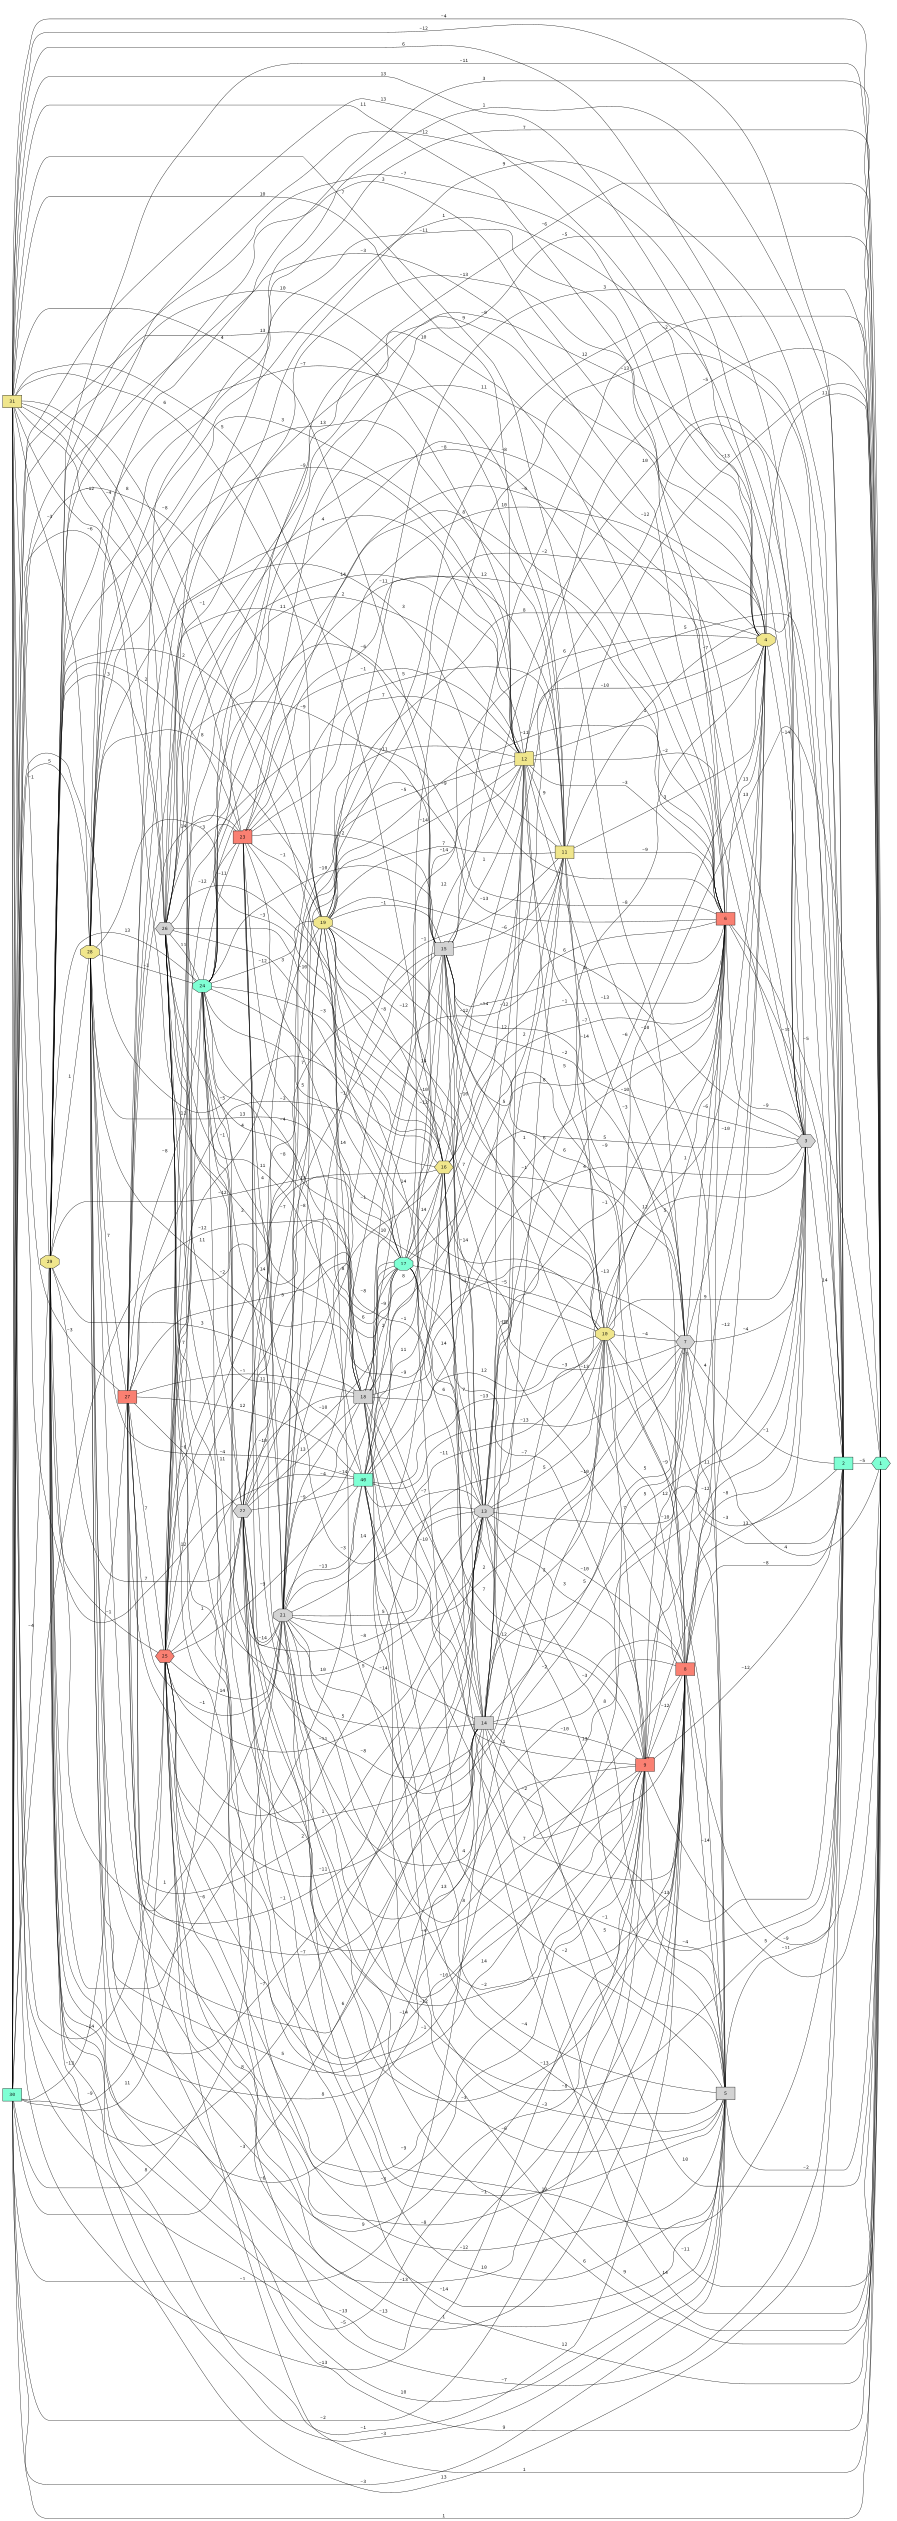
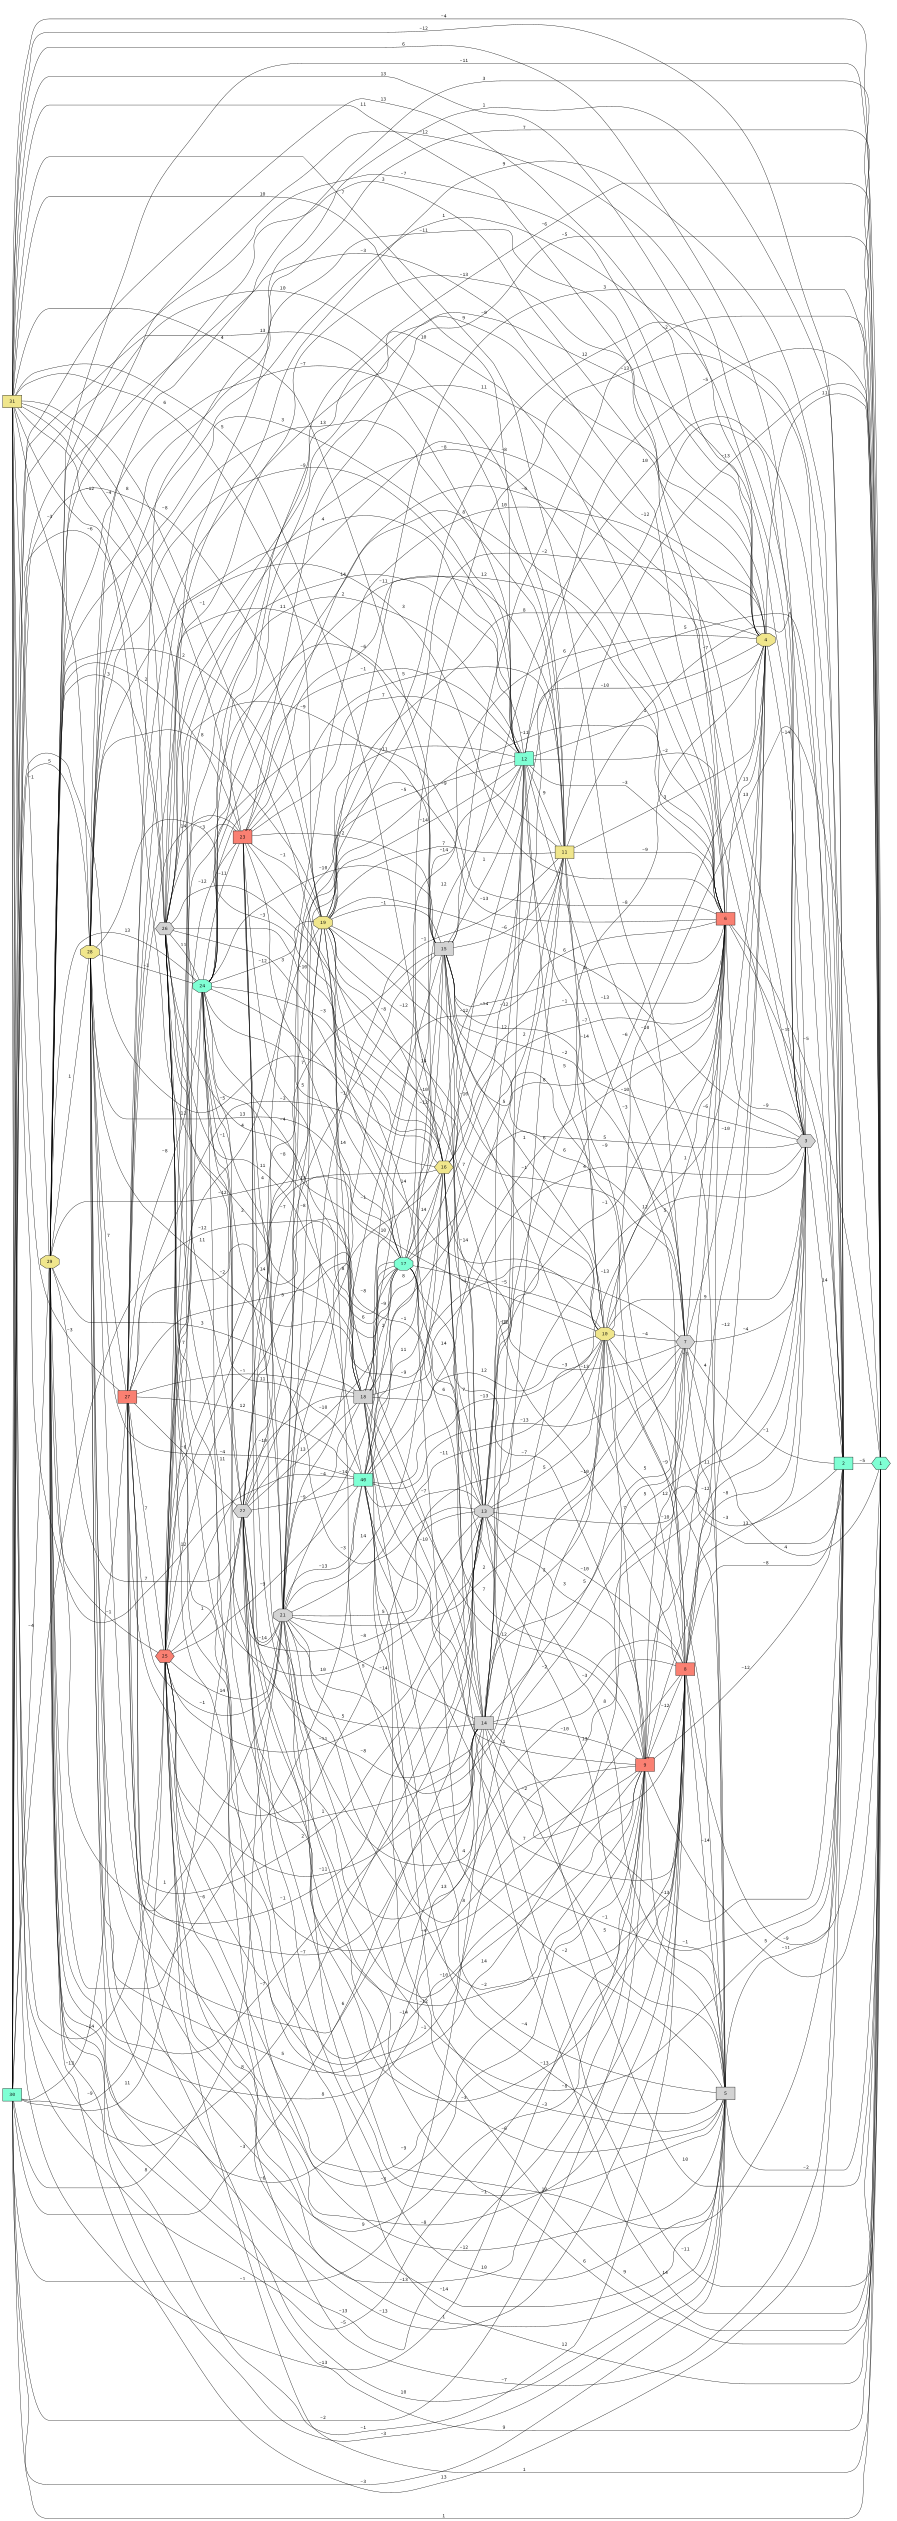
node "12": fillcolor khaki -> aquamarine
edge "9" -- "5": label "-4" -> "-1"
